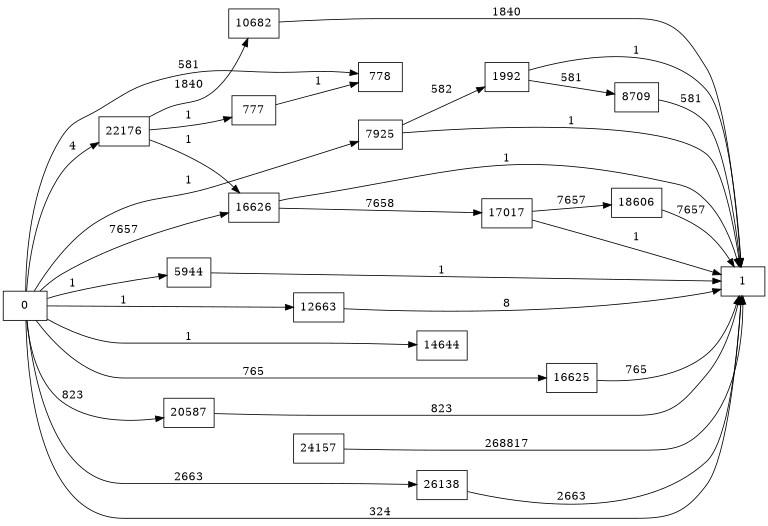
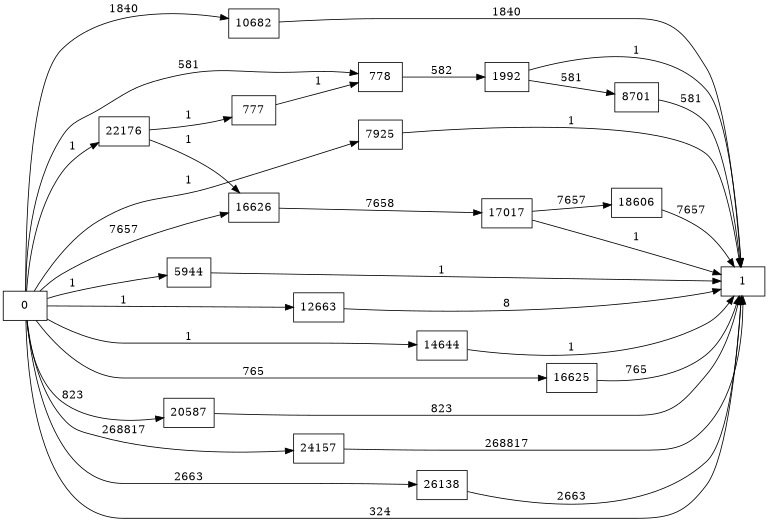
edge "22176" -> "10682": now "0" -> "10682"
node "8709": label "8709" -> "8701"
edge "7925" -> "1992": now "778" -> "1992"
edge "0" -> "22176": label "4" -> "1"
edge "16626" -> "1": now "14644" -> "1"
edge "0" -> "24157": added, label "268817"
